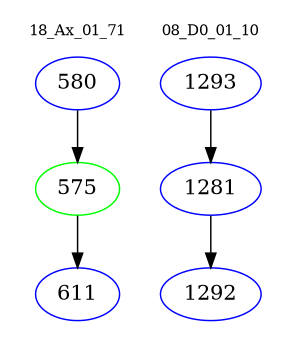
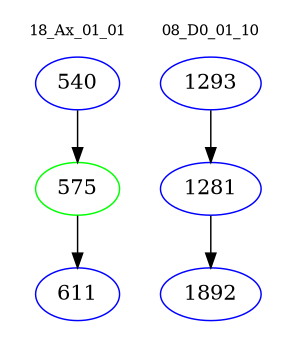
cluster "18_Ax_01_71": label "18_Ax_01_71" -> "18_Ax_01_01"
node "580": label "580" -> "540"
node "1292": label "1292" -> "1892"
